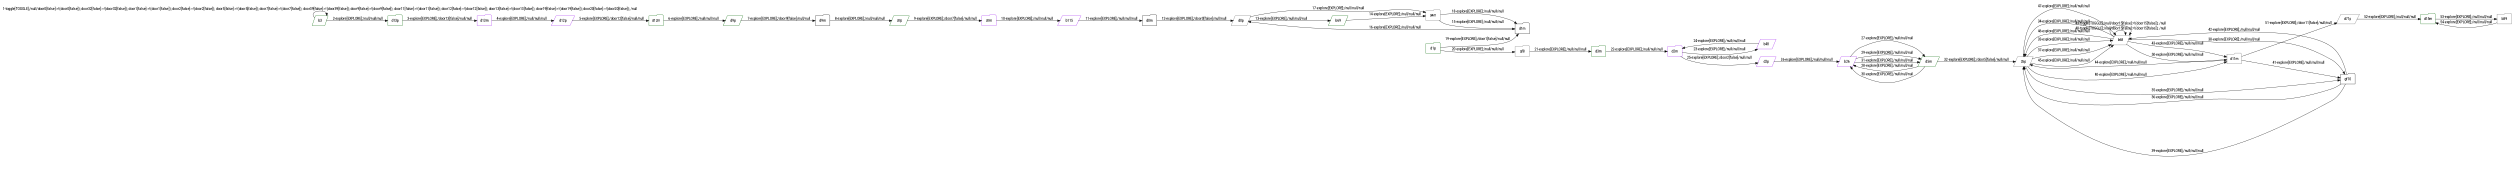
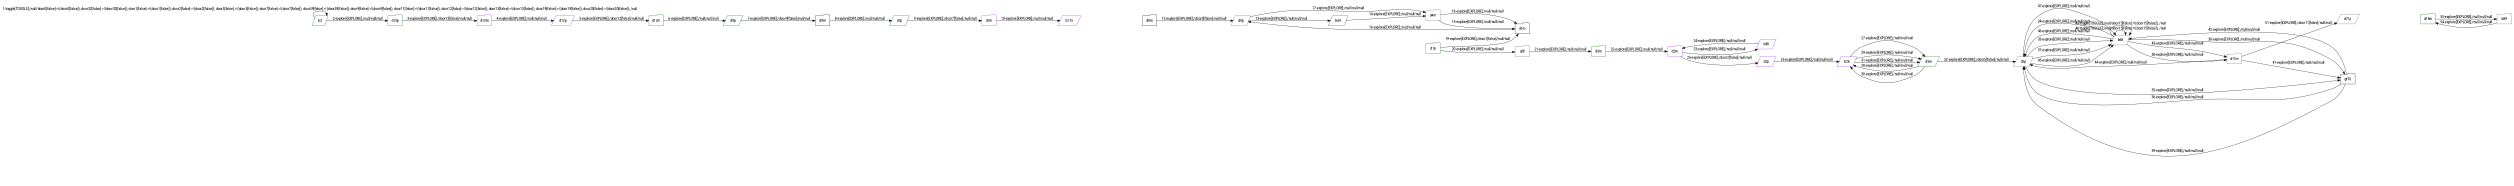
edge "d71p" -> "d15m": removed, label "52-explore[EXPLORE];/null/null/null"
edge "b115" -> "d0m": removed, label "11-explore[EXPLORE];/null/null/null"
edge "d5p" -> "d11m": removed, label "40-explore[EXPLORE];/null/null/null"
